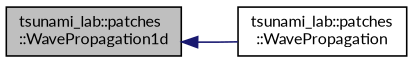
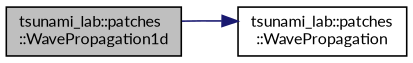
edge "tsunami_lab::patches ::WavePropagation" -> "tsunami_lab::patches ::WavePropagation1d": reversed
